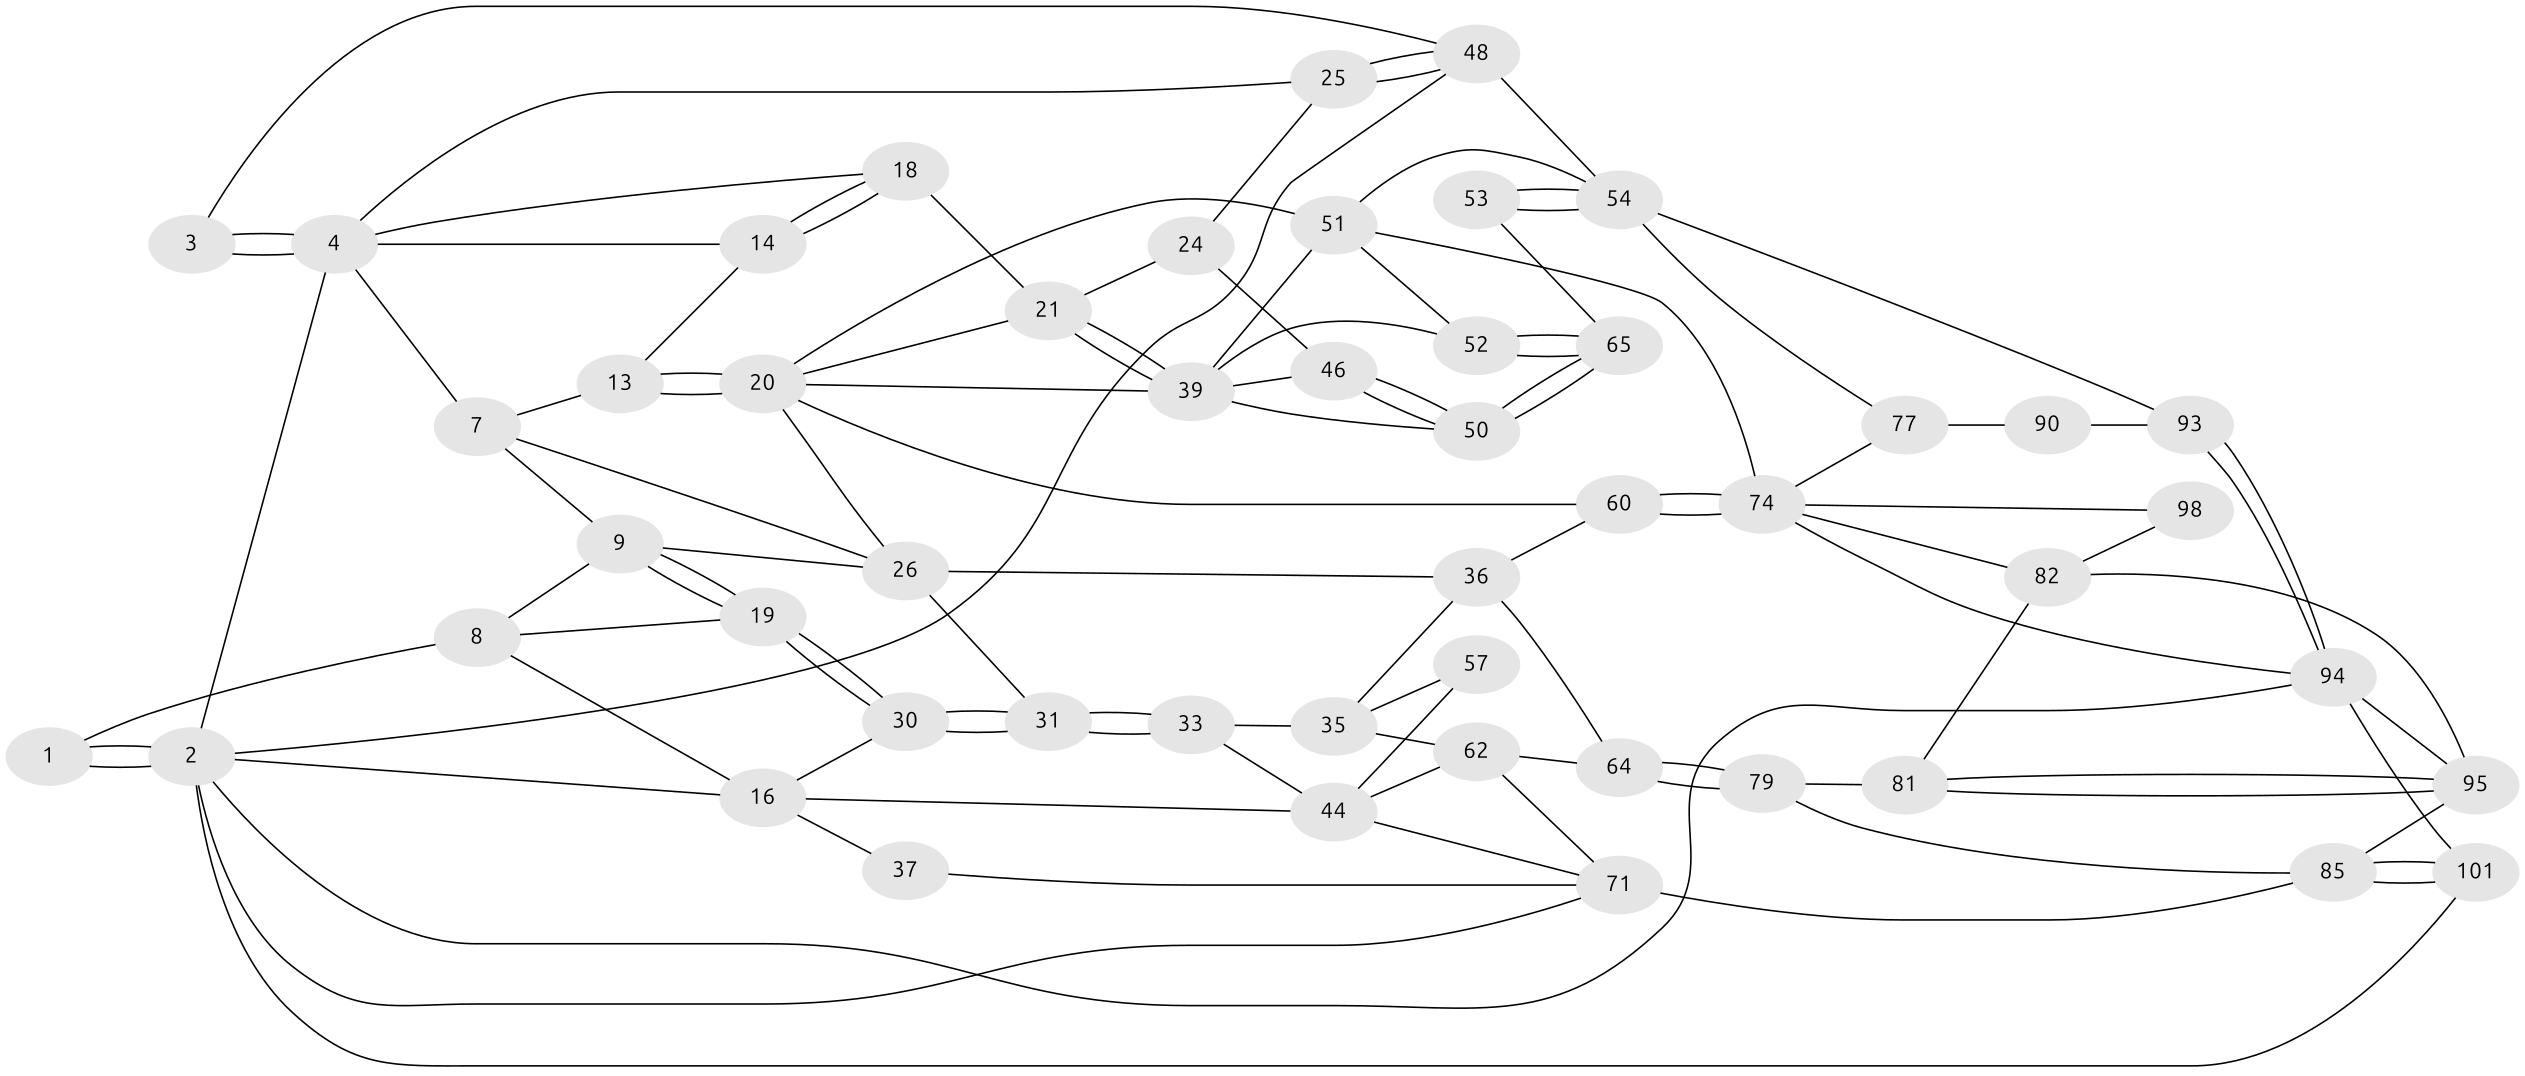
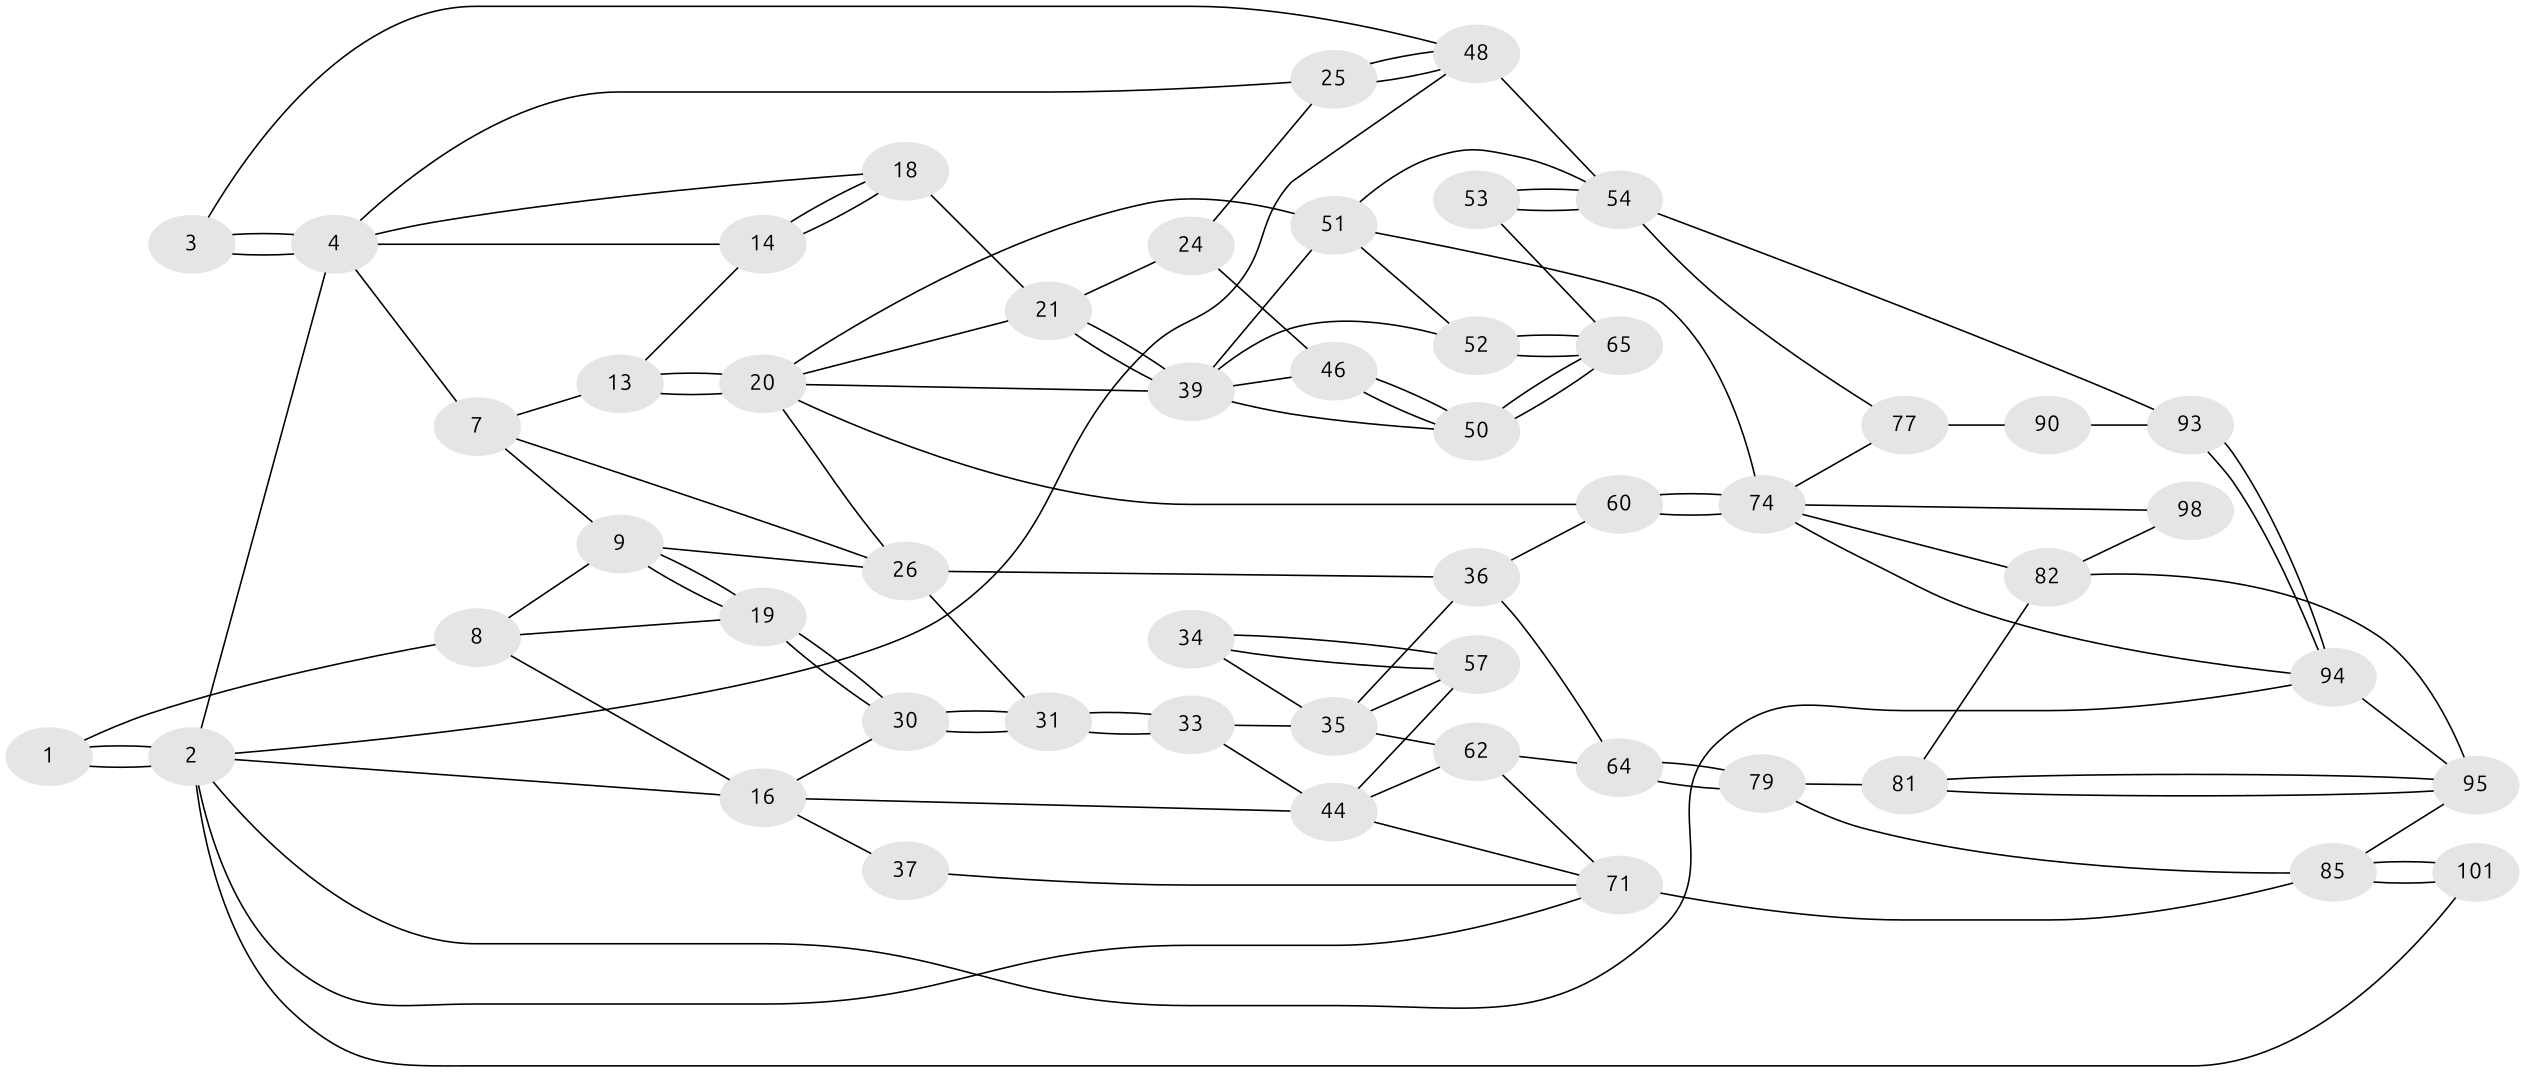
node "34": added
edge "94" -- "101": removed
